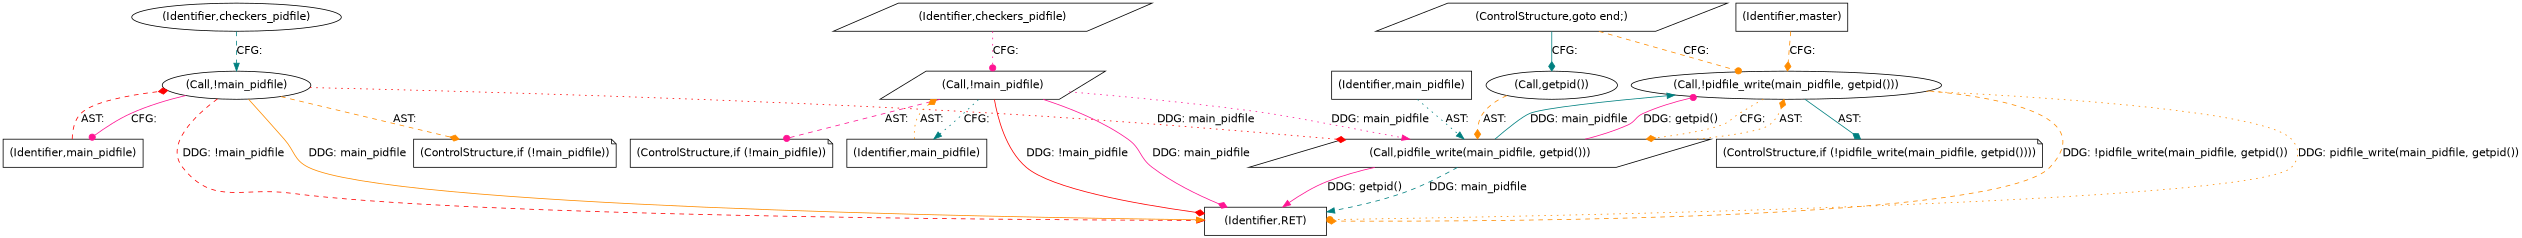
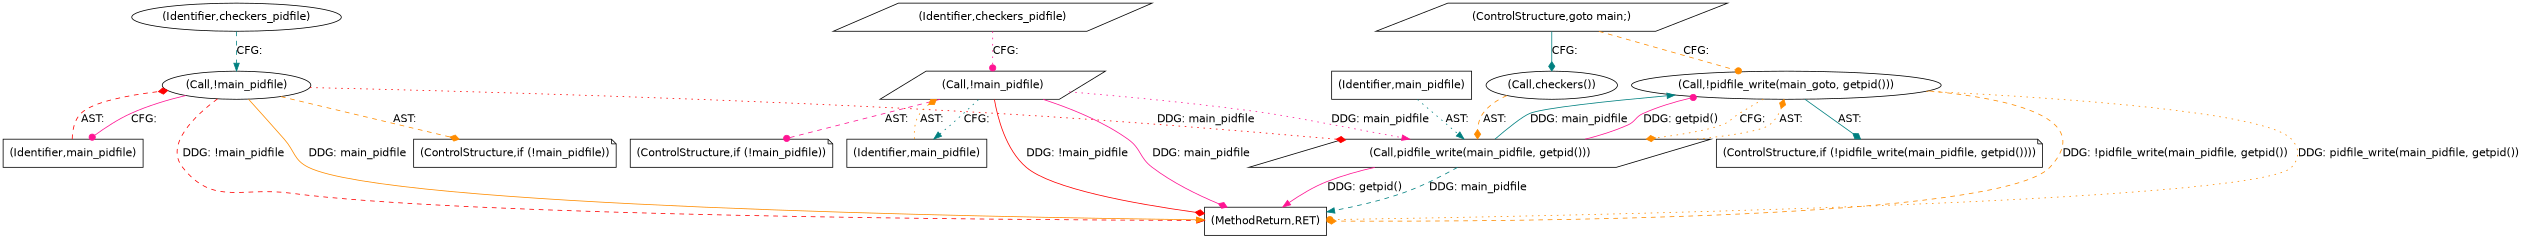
node "(ControlStructure,goto end;)": label "(ControlStructure,goto end;)" -> "(ControlStructure,goto main;)"
node "(Identifier,master)": removed
node "(Call,getpid())": label "(Call,getpid())" -> "(Call,checkers())"
node "(Call,!pidfile_write(main_pidfile, getpid()))": label "(Call,!pidfile_write(main_pidfile, getpid()))" -> "(Call,!pidfile_write(main_goto, getpid()))"
node "(Identifier,RET)": label "(Identifier,RET)" -> "(MethodReturn,RET)"
